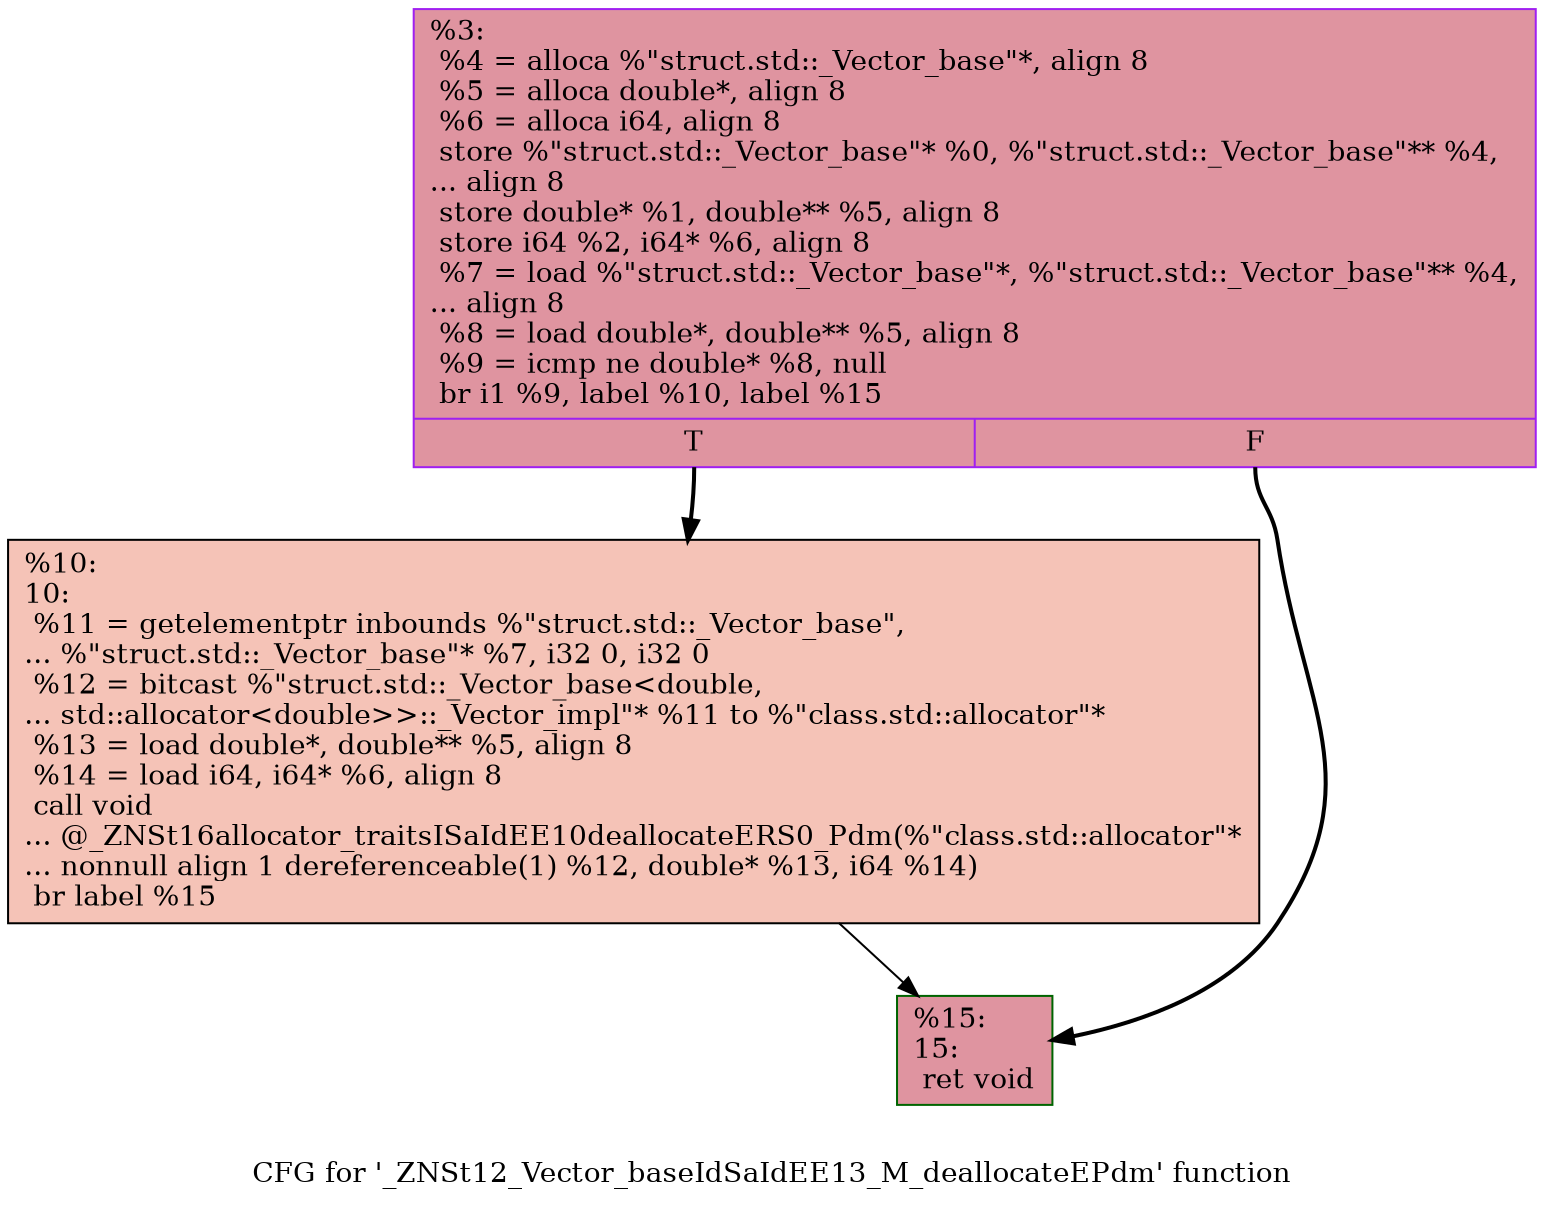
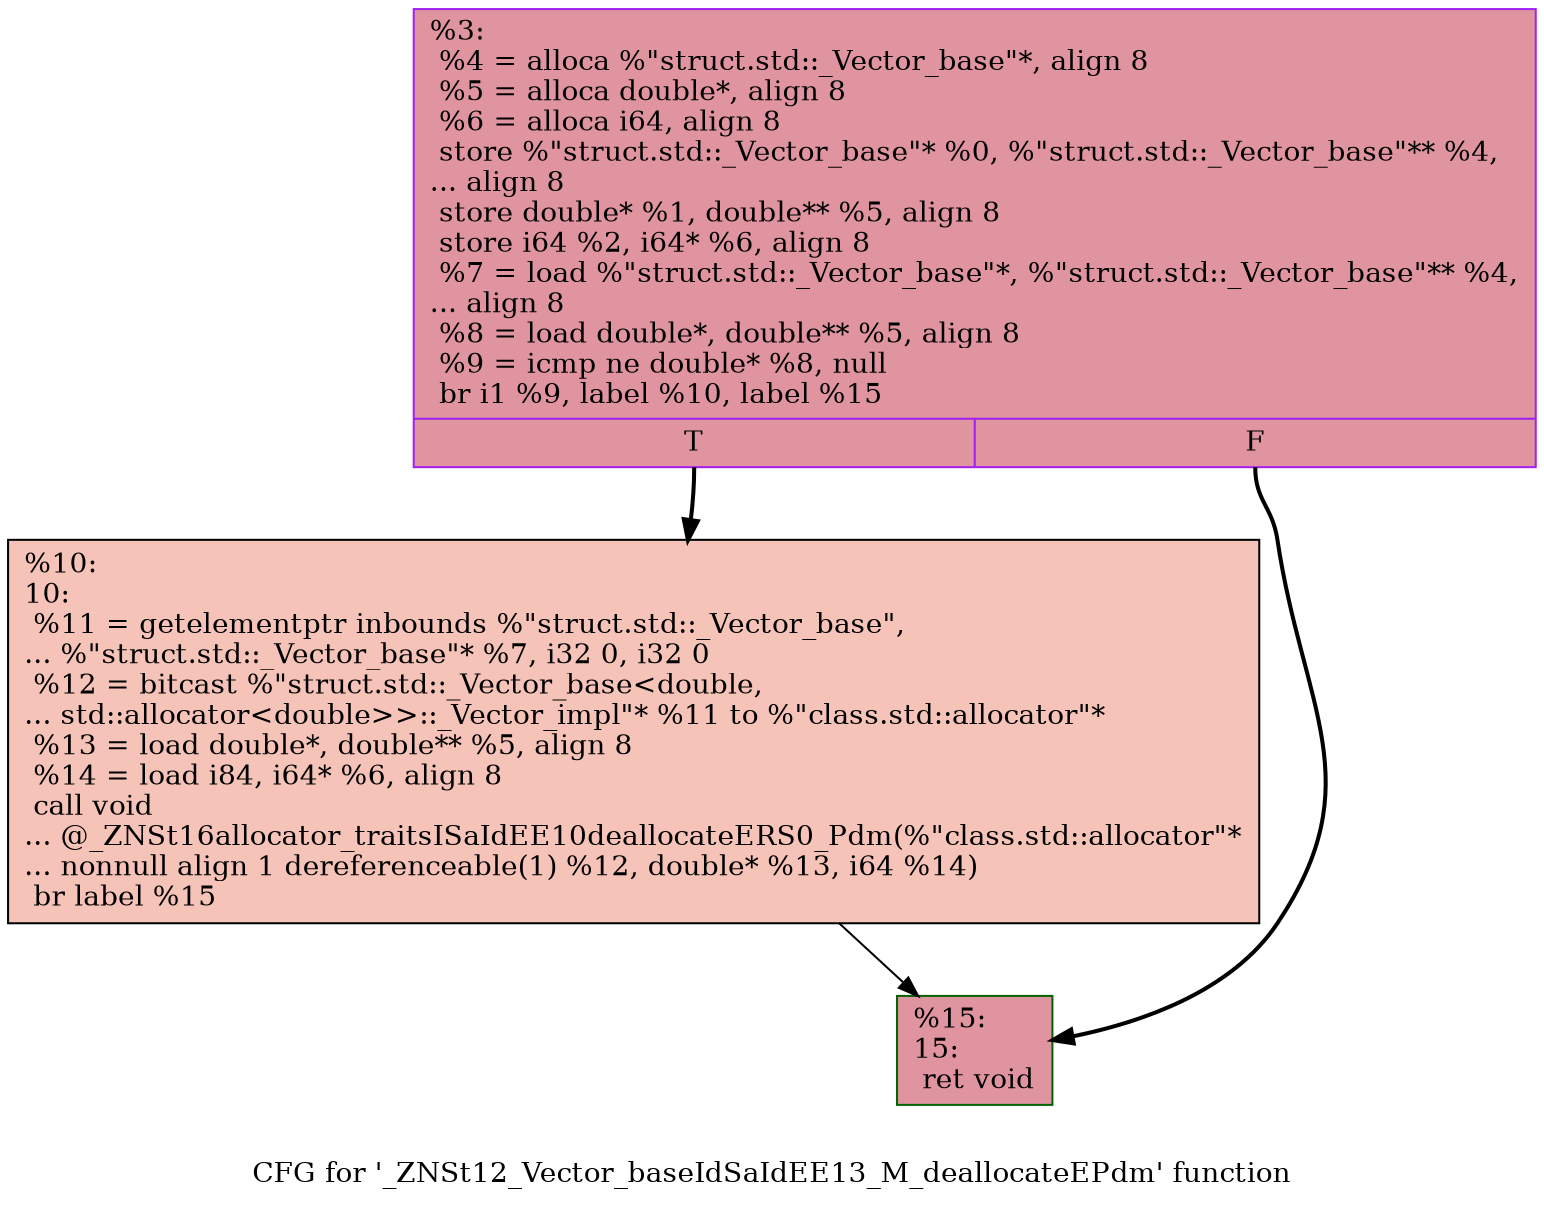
node "%10:": text "%14 = load i64, i64* %6, align 8" -> "%14 = load i84, i64* %6, align 8"
